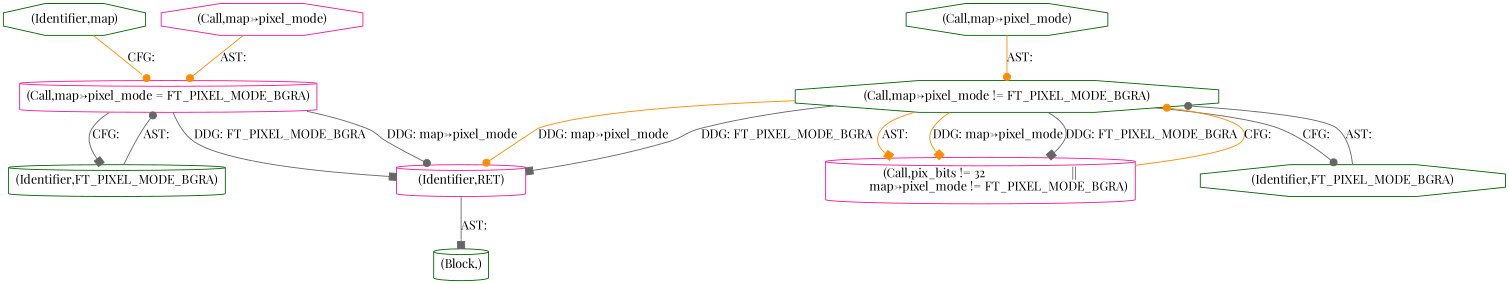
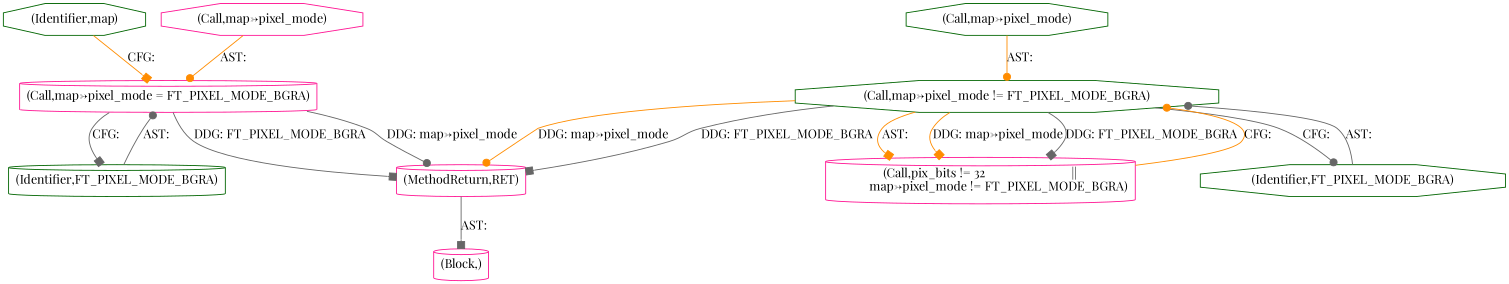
edge "(Identifier,map)" -> "(Call,map->pixel_mode = FT_PIXEL_MODE_BGRA)": arrowhead dot -> box
node "(Identifier,RET)": label "(Identifier,RET)" -> "(MethodReturn,RET)"
node "(Block,)": color darkgreen -> deeppink
